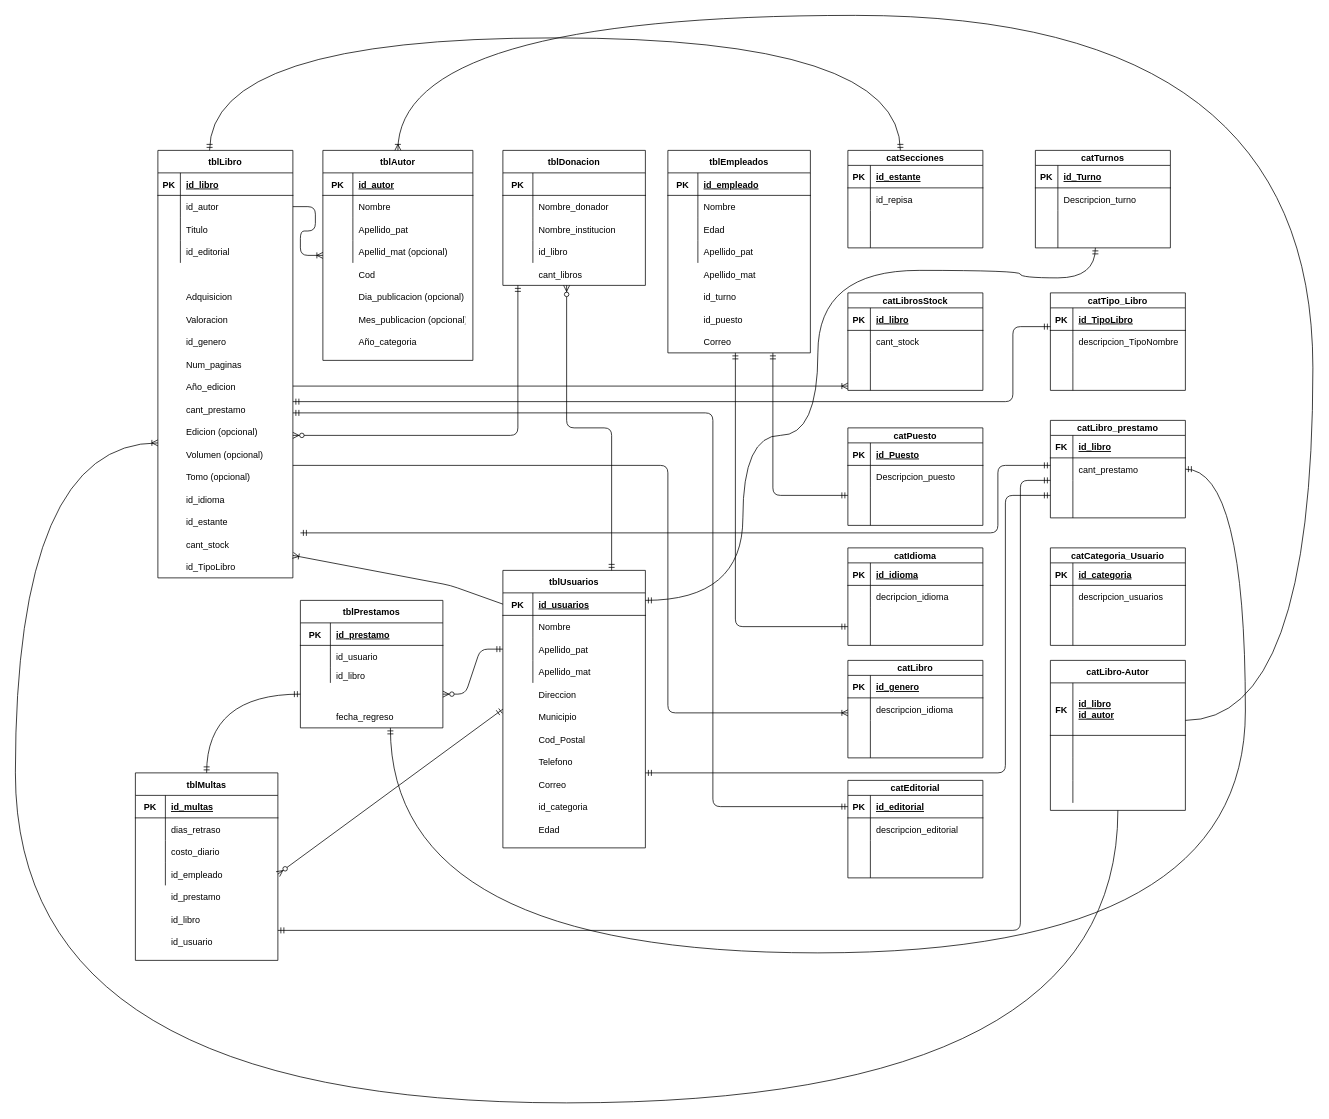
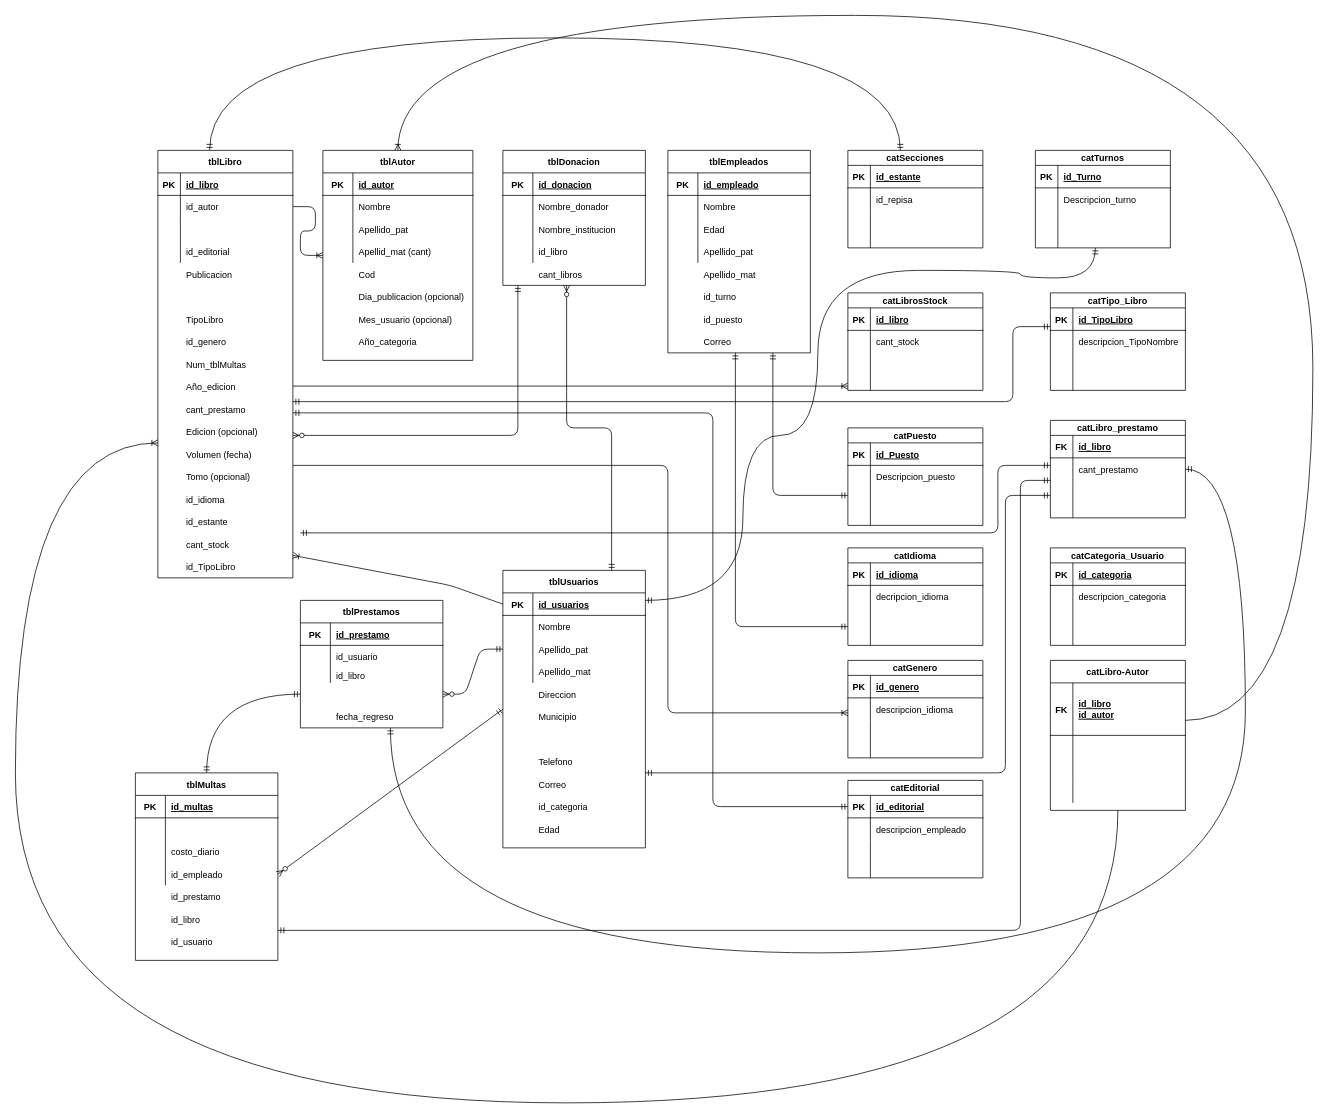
node "id_donacion": added
node "Titulo": removed
node "Apellid_mat (opcional)": label "Apellid_mat (opcional)" -> "Apellid_mat (cant)"
node "Publicacion": added
node "Adquisicion": removed
node "Valoracion": label "Valoracion" -> "TipoLibro"
node "Mes_publicacion (opcional)": label "Mes_publicacion (opcional)" -> "Mes_usuario (opcional)"
node "Num_paginas": label "Num_paginas" -> "Num_tblMultas"
node "Volumen (opcional)": label "Volumen (opcional)" -> "Volumen (fecha)"
node "descripcion_usuarios": label "descripcion_usuarios" -> "descripcion_categoria"
node "catLibro": label "catLibro" -> "catGenero"
node "Cod_Postal": removed
node "dias_retraso": removed
node "descripcion_editorial": label "descripcion_editorial" -> "descripcion_empleado"
